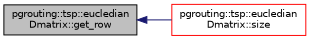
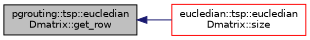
node "pgrouting::tsp::eucledian Dmatrix::size": label "pgrouting::tsp::eucledian Dmatrix::size" -> "eucledian::tsp::eucledian Dmatrix::size"
